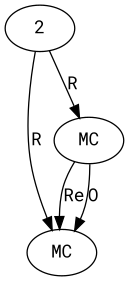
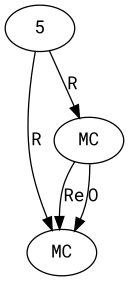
node "2": label "2" -> "5"
